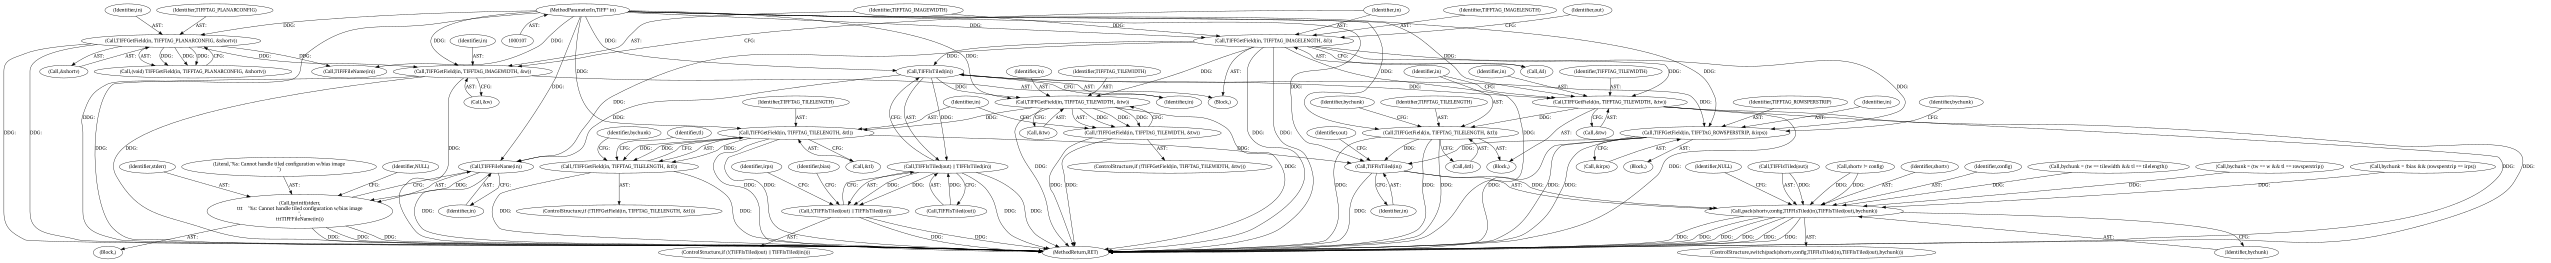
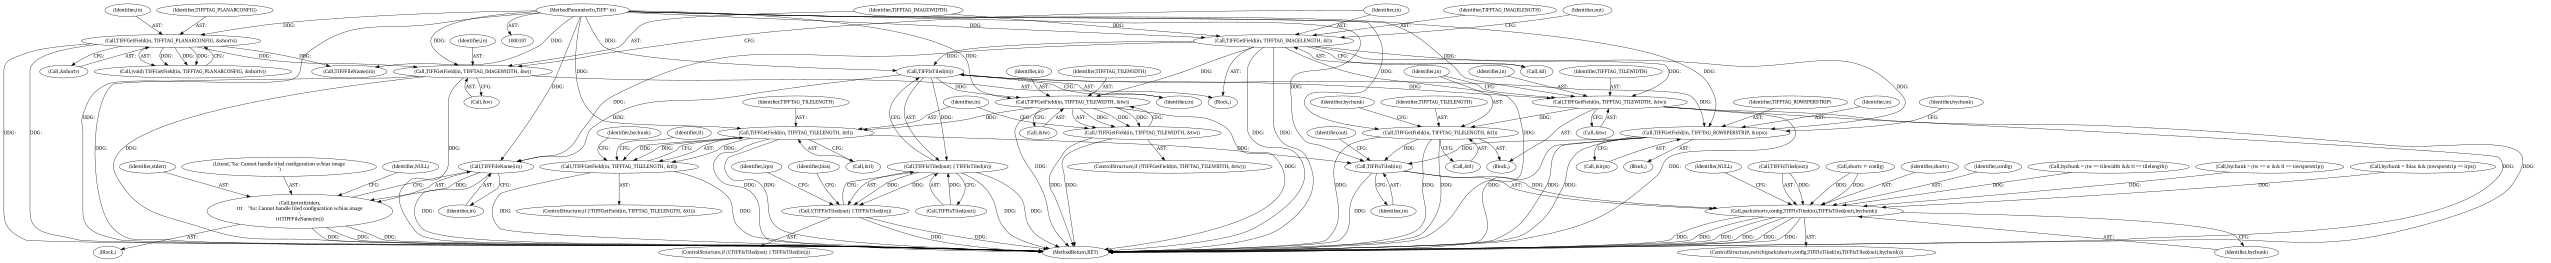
edge "1000107" -> "(MethodParameterIn,TIFF* in)": reversed
edge "(Call,TIFFGetField(in, TIFFTAG_PLANARCONFIG, &shortv))" -> "(Call,&shortv)": label "AST: " -> "CFG: "
